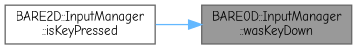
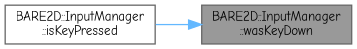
node "BARE0D::InputManager ::wasKeyDown": label "BARE0D::InputManager ::wasKeyDown" -> "BARE2D::InputManager ::wasKeyDown"
